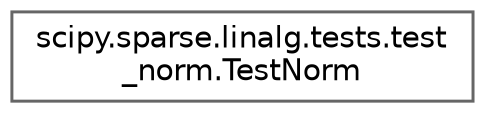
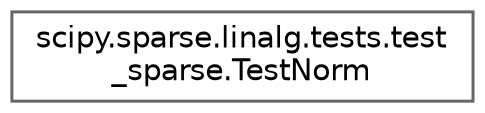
node "scipy.sparse.linalg.tests.test _norm.TestNorm": label "scipy.sparse.linalg.tests.test _norm.TestNorm" -> "scipy.sparse.linalg.tests.test _sparse.TestNorm"
